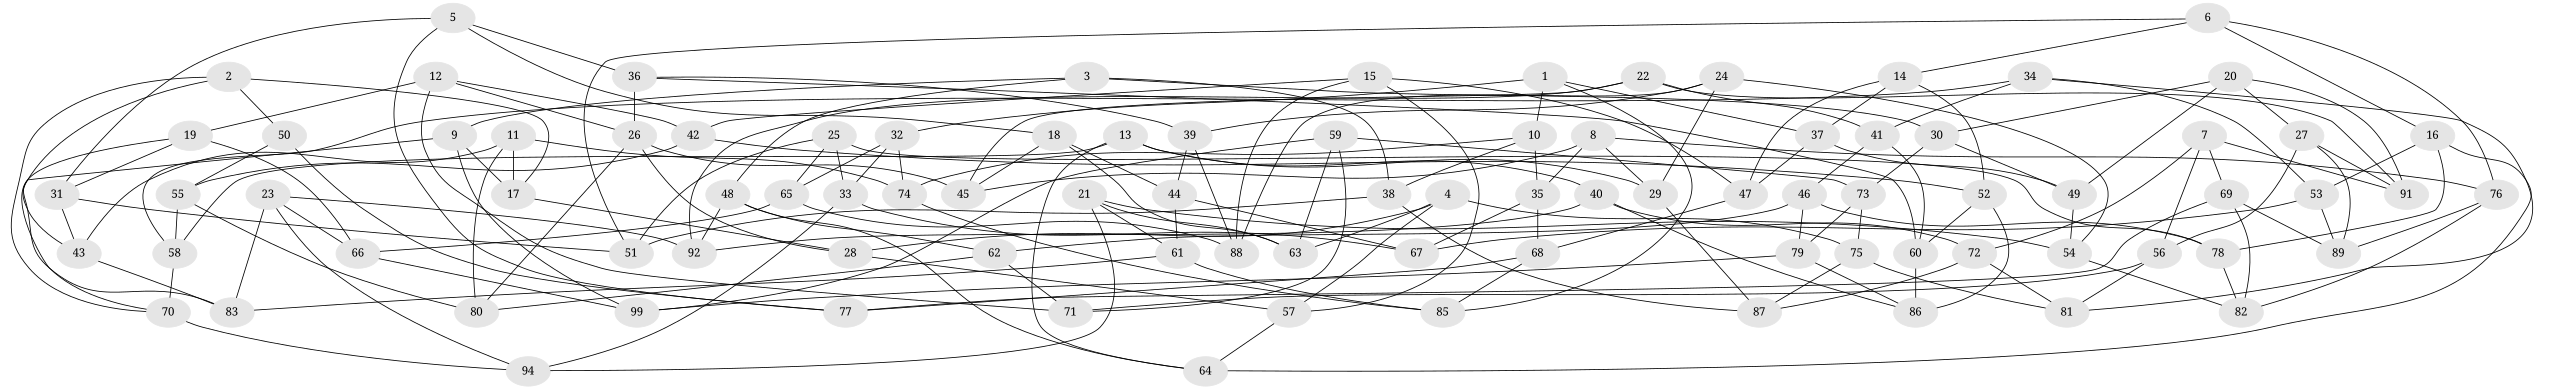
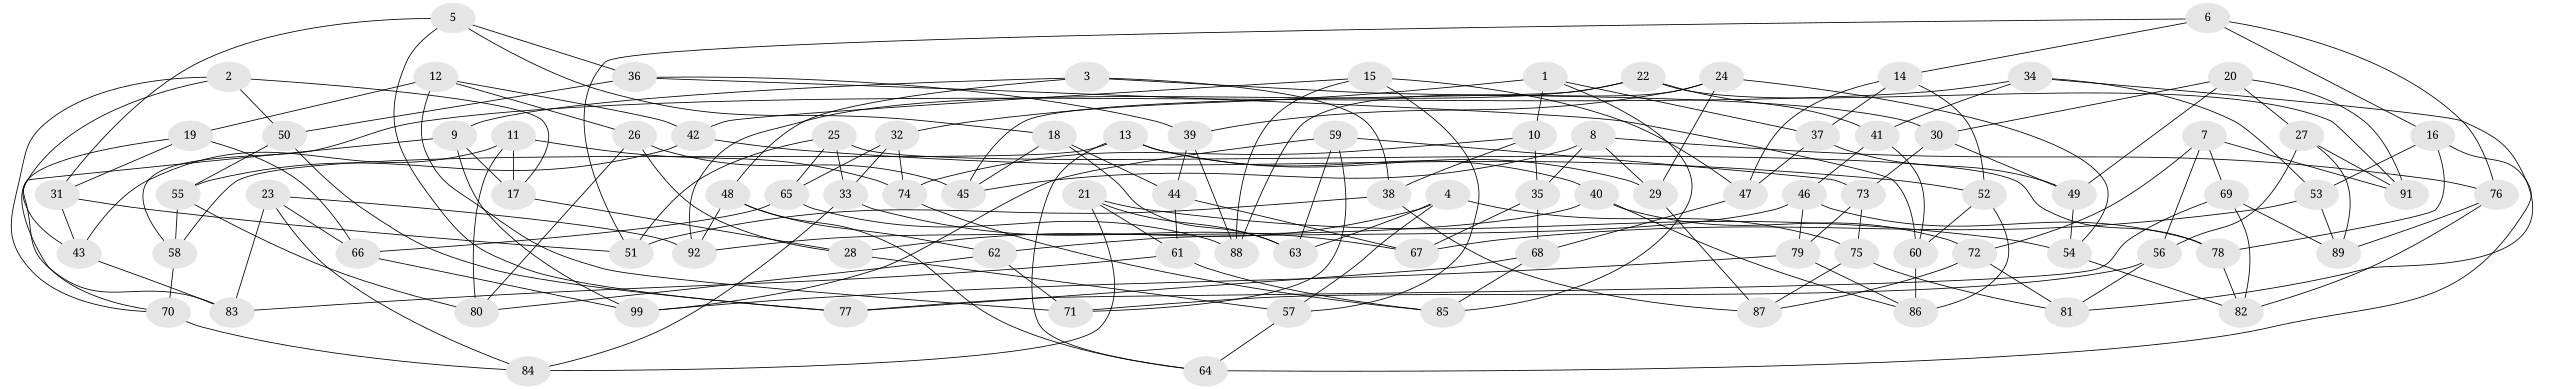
edge "36" -- "26": now "36" -- "50"
node "94": label "94" -> "84"
